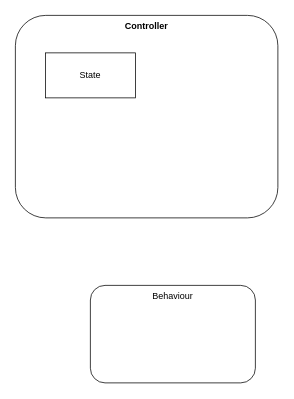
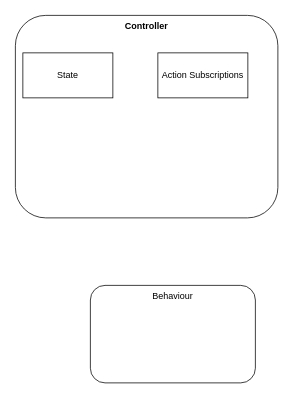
node "State": moved (90, 75) -> (68, 75)
node "Action Subscriptions": added
